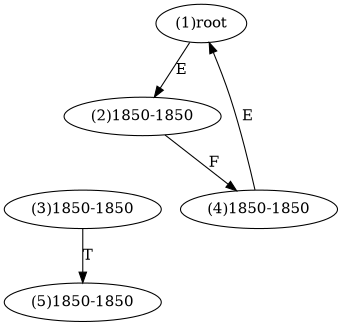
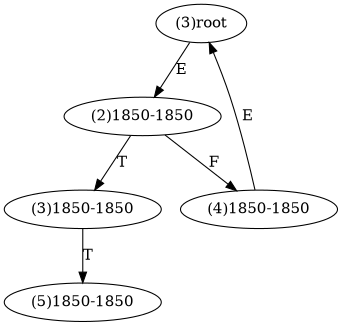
node "(1)root": label "(1)root" -> "(3)root"
edge "(2)1850-1850" -> "(3)1850-1850": added, label "T"
